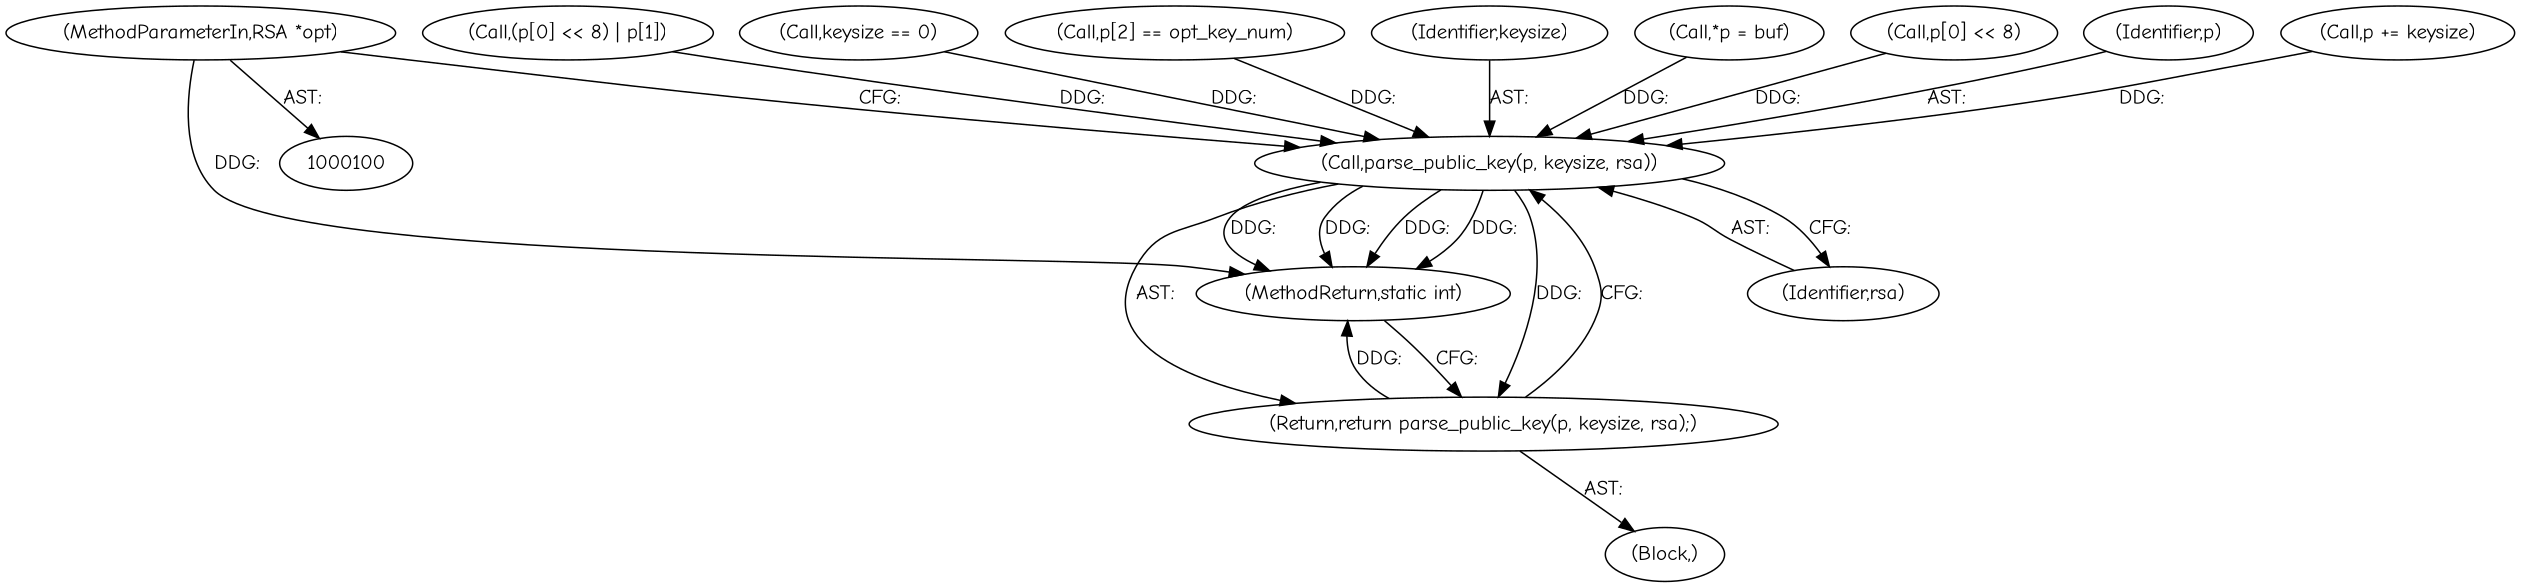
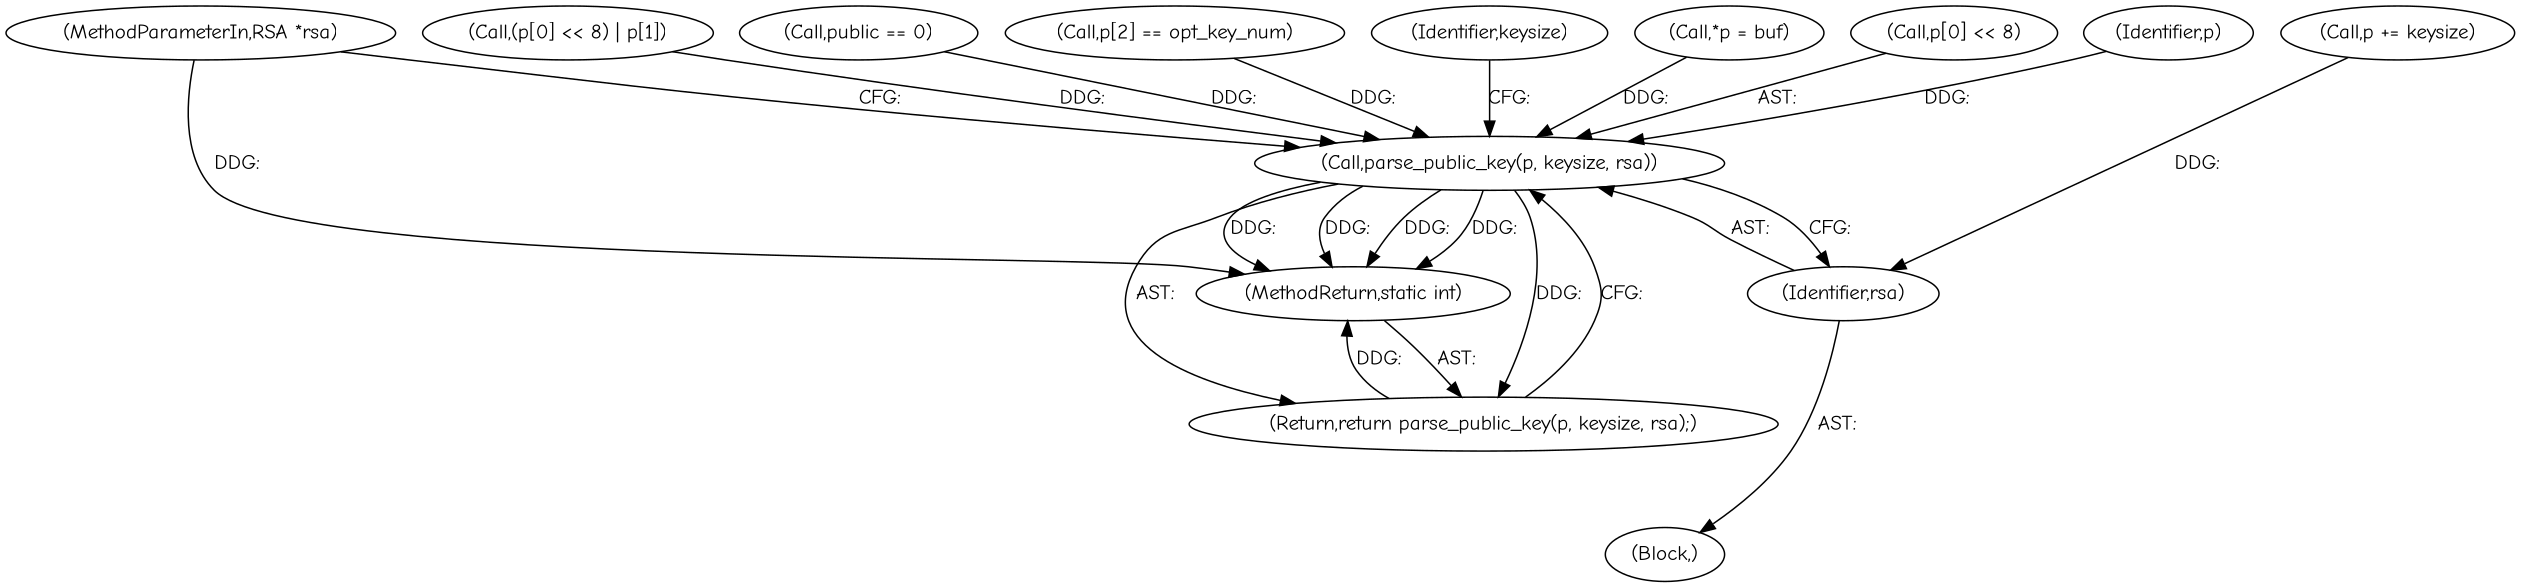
node "(MethodParameterIn,RSA *opt)": label "(MethodParameterIn,RSA *opt)" -> "(MethodParameterIn,RSA *rsa)"
node "(Call,keysize == 0)": label "(Call,keysize == 0)" -> "(Call,public == 0)"
edge "(Identifier,keysize)" -> "(Call,parse_public_key(p, keysize, rsa))": label "AST: " -> "CFG: "
edge "(Call,p[0] << 8)" -> "(Call,parse_public_key(p, keysize, rsa))": label "DDG: " -> "AST: "
edge "(Identifier,p)" -> "(Call,parse_public_key(p, keysize, rsa))": label "AST: " -> "DDG: "
edge "(Call,p += keysize)" -> "(Call,parse_public_key(p, keysize, rsa))": now "(Call,p += keysize)" -> "(Identifier,rsa)"
node "1000100": removed
edge "(MethodReturn,static int)" -> "(Return,return parse_public_key(p, keysize, rsa);)": label "CFG: " -> "AST: "
edge "(Return,return parse_public_key(p, keysize, rsa);)" -> "(Block,)": now "(Identifier,rsa)" -> "(Block,)"
